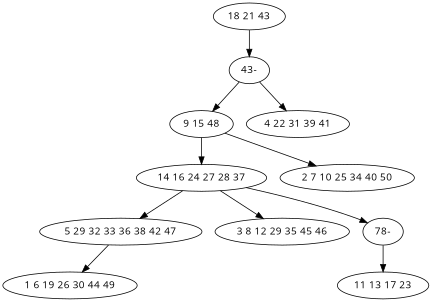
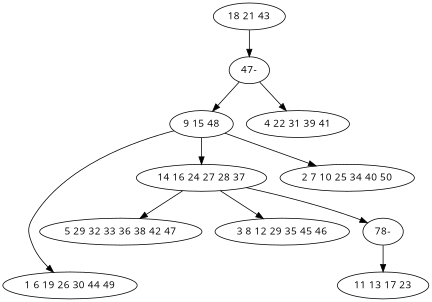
node "43-": label "43-" -> "47-"
edge "5 29 32 33 36 38 42 47" -> "1 6 19 26 30 44 49": now "9 15 48" -> "1 6 19 26 30 44 49"
